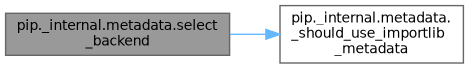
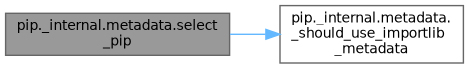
node "pip._internal.metadata.select _backend": label "pip._internal.metadata.select _backend" -> "pip._internal.metadata.select _pip"
